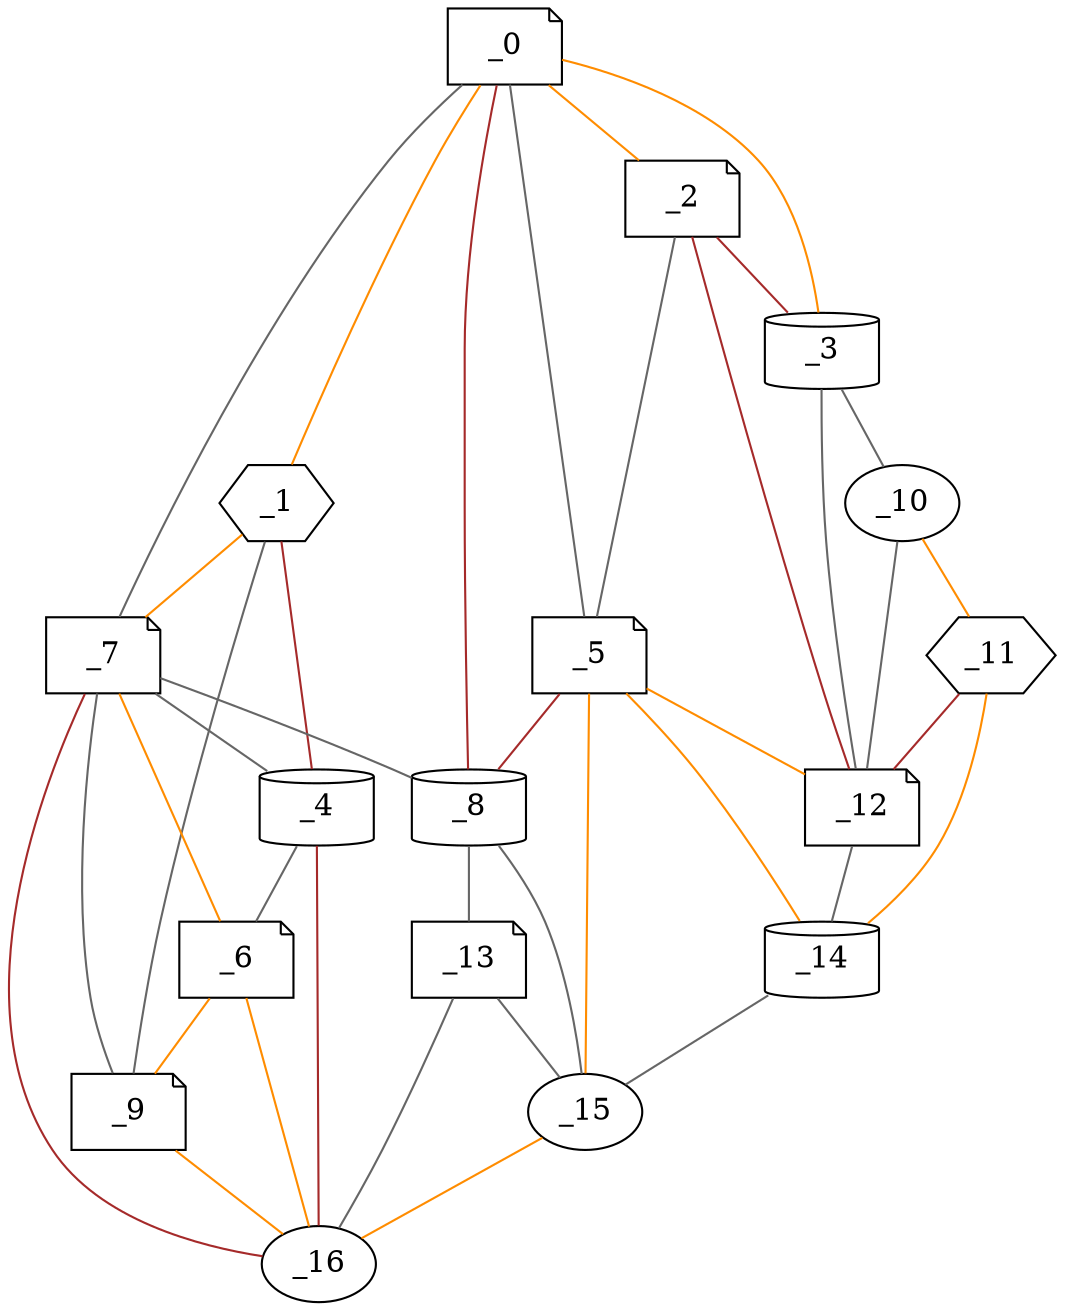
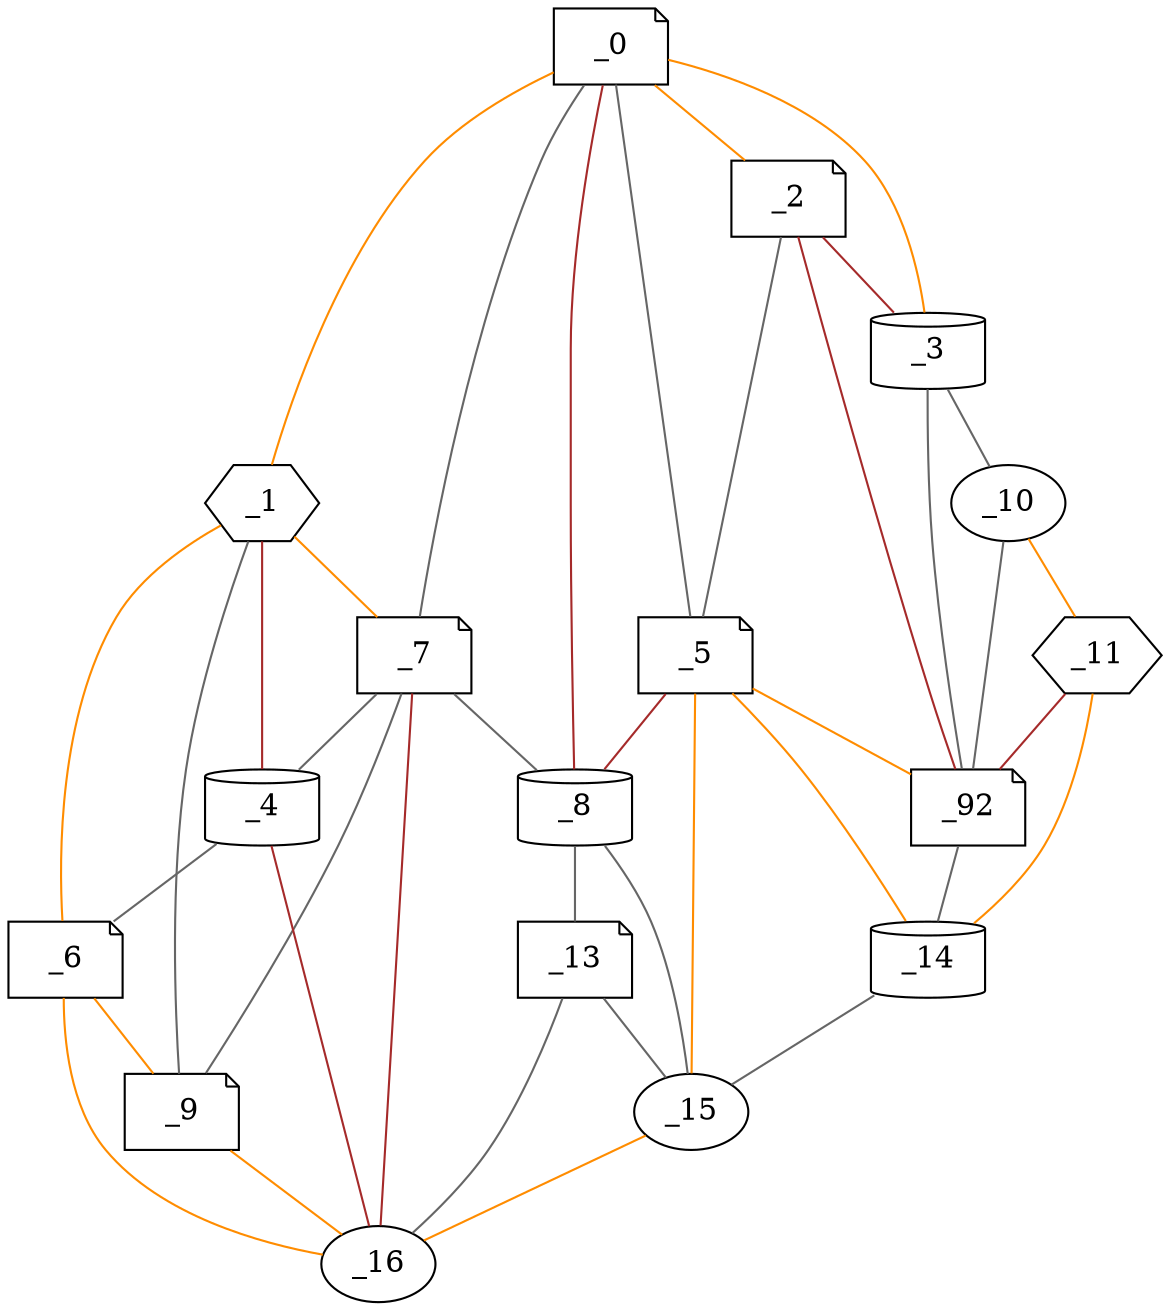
edge "_7" -- "_6": now "_1" -- "_6"
node "_12": label "_12" -> "_92"
